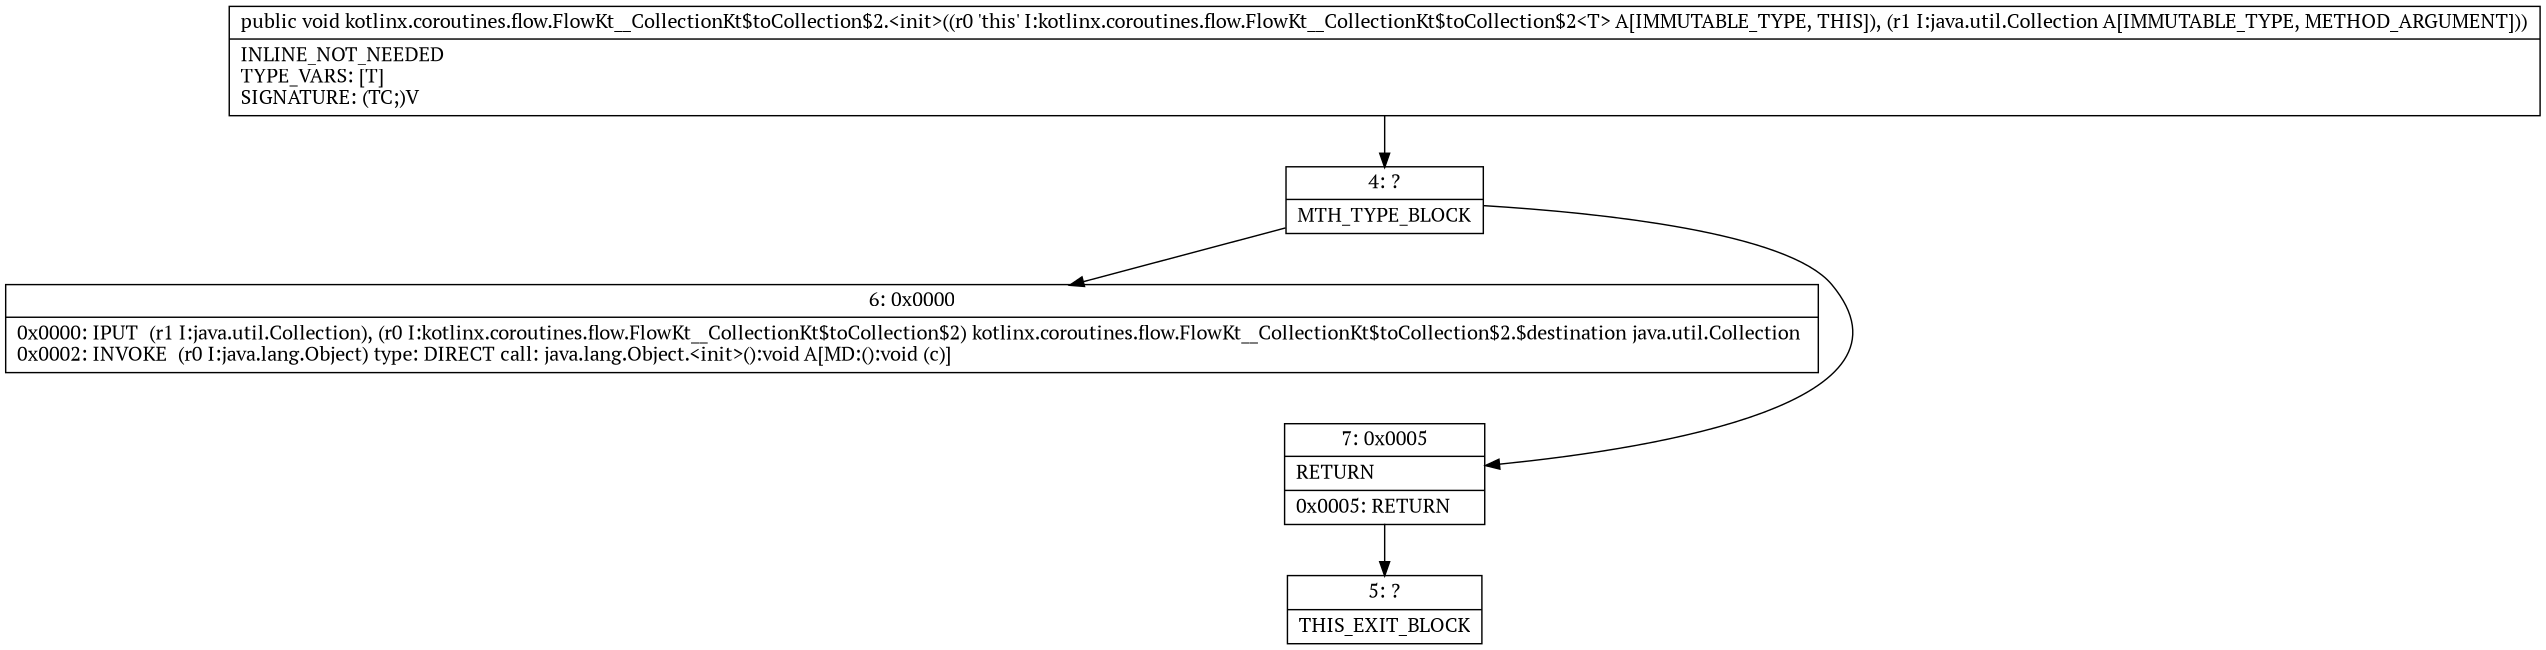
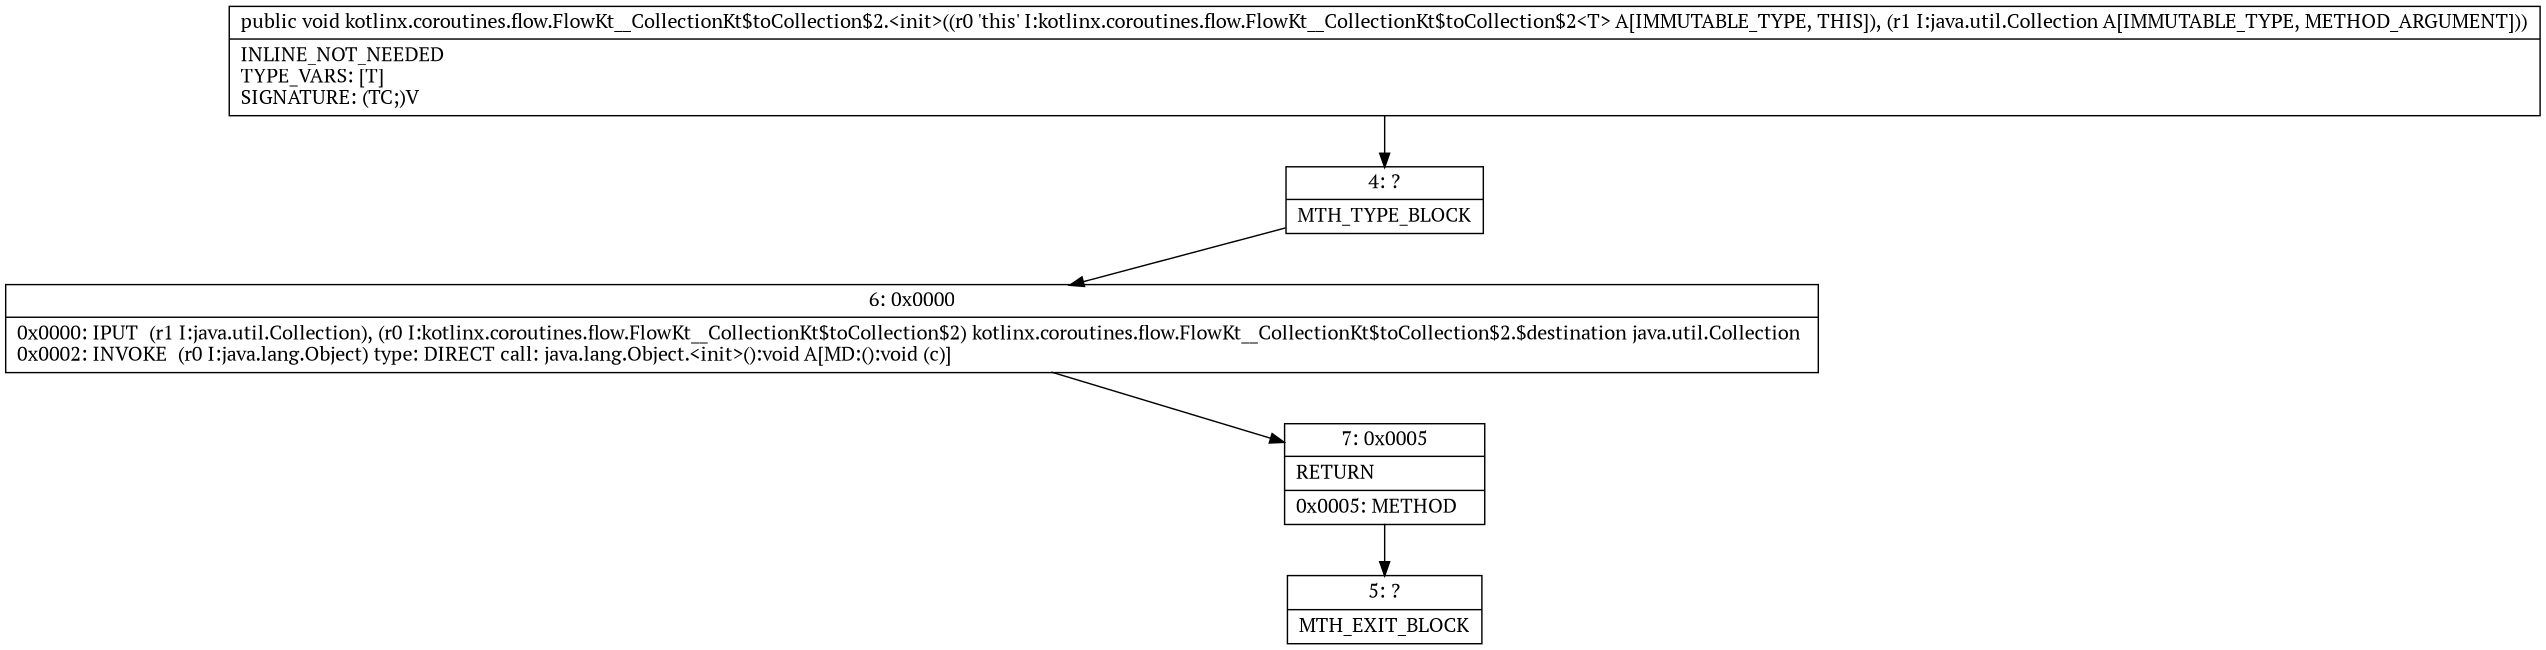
edge "4: ?" -> "7: 0x0005": now "6: 0x0000" -> "7: 0x0005"
node "7: 0x0005": text "0x0005: RETURN" -> "0x0005: METHOD"
node "5: ?": text "THIS_EXIT_BLOCK" -> "MTH_EXIT_BLOCK"
